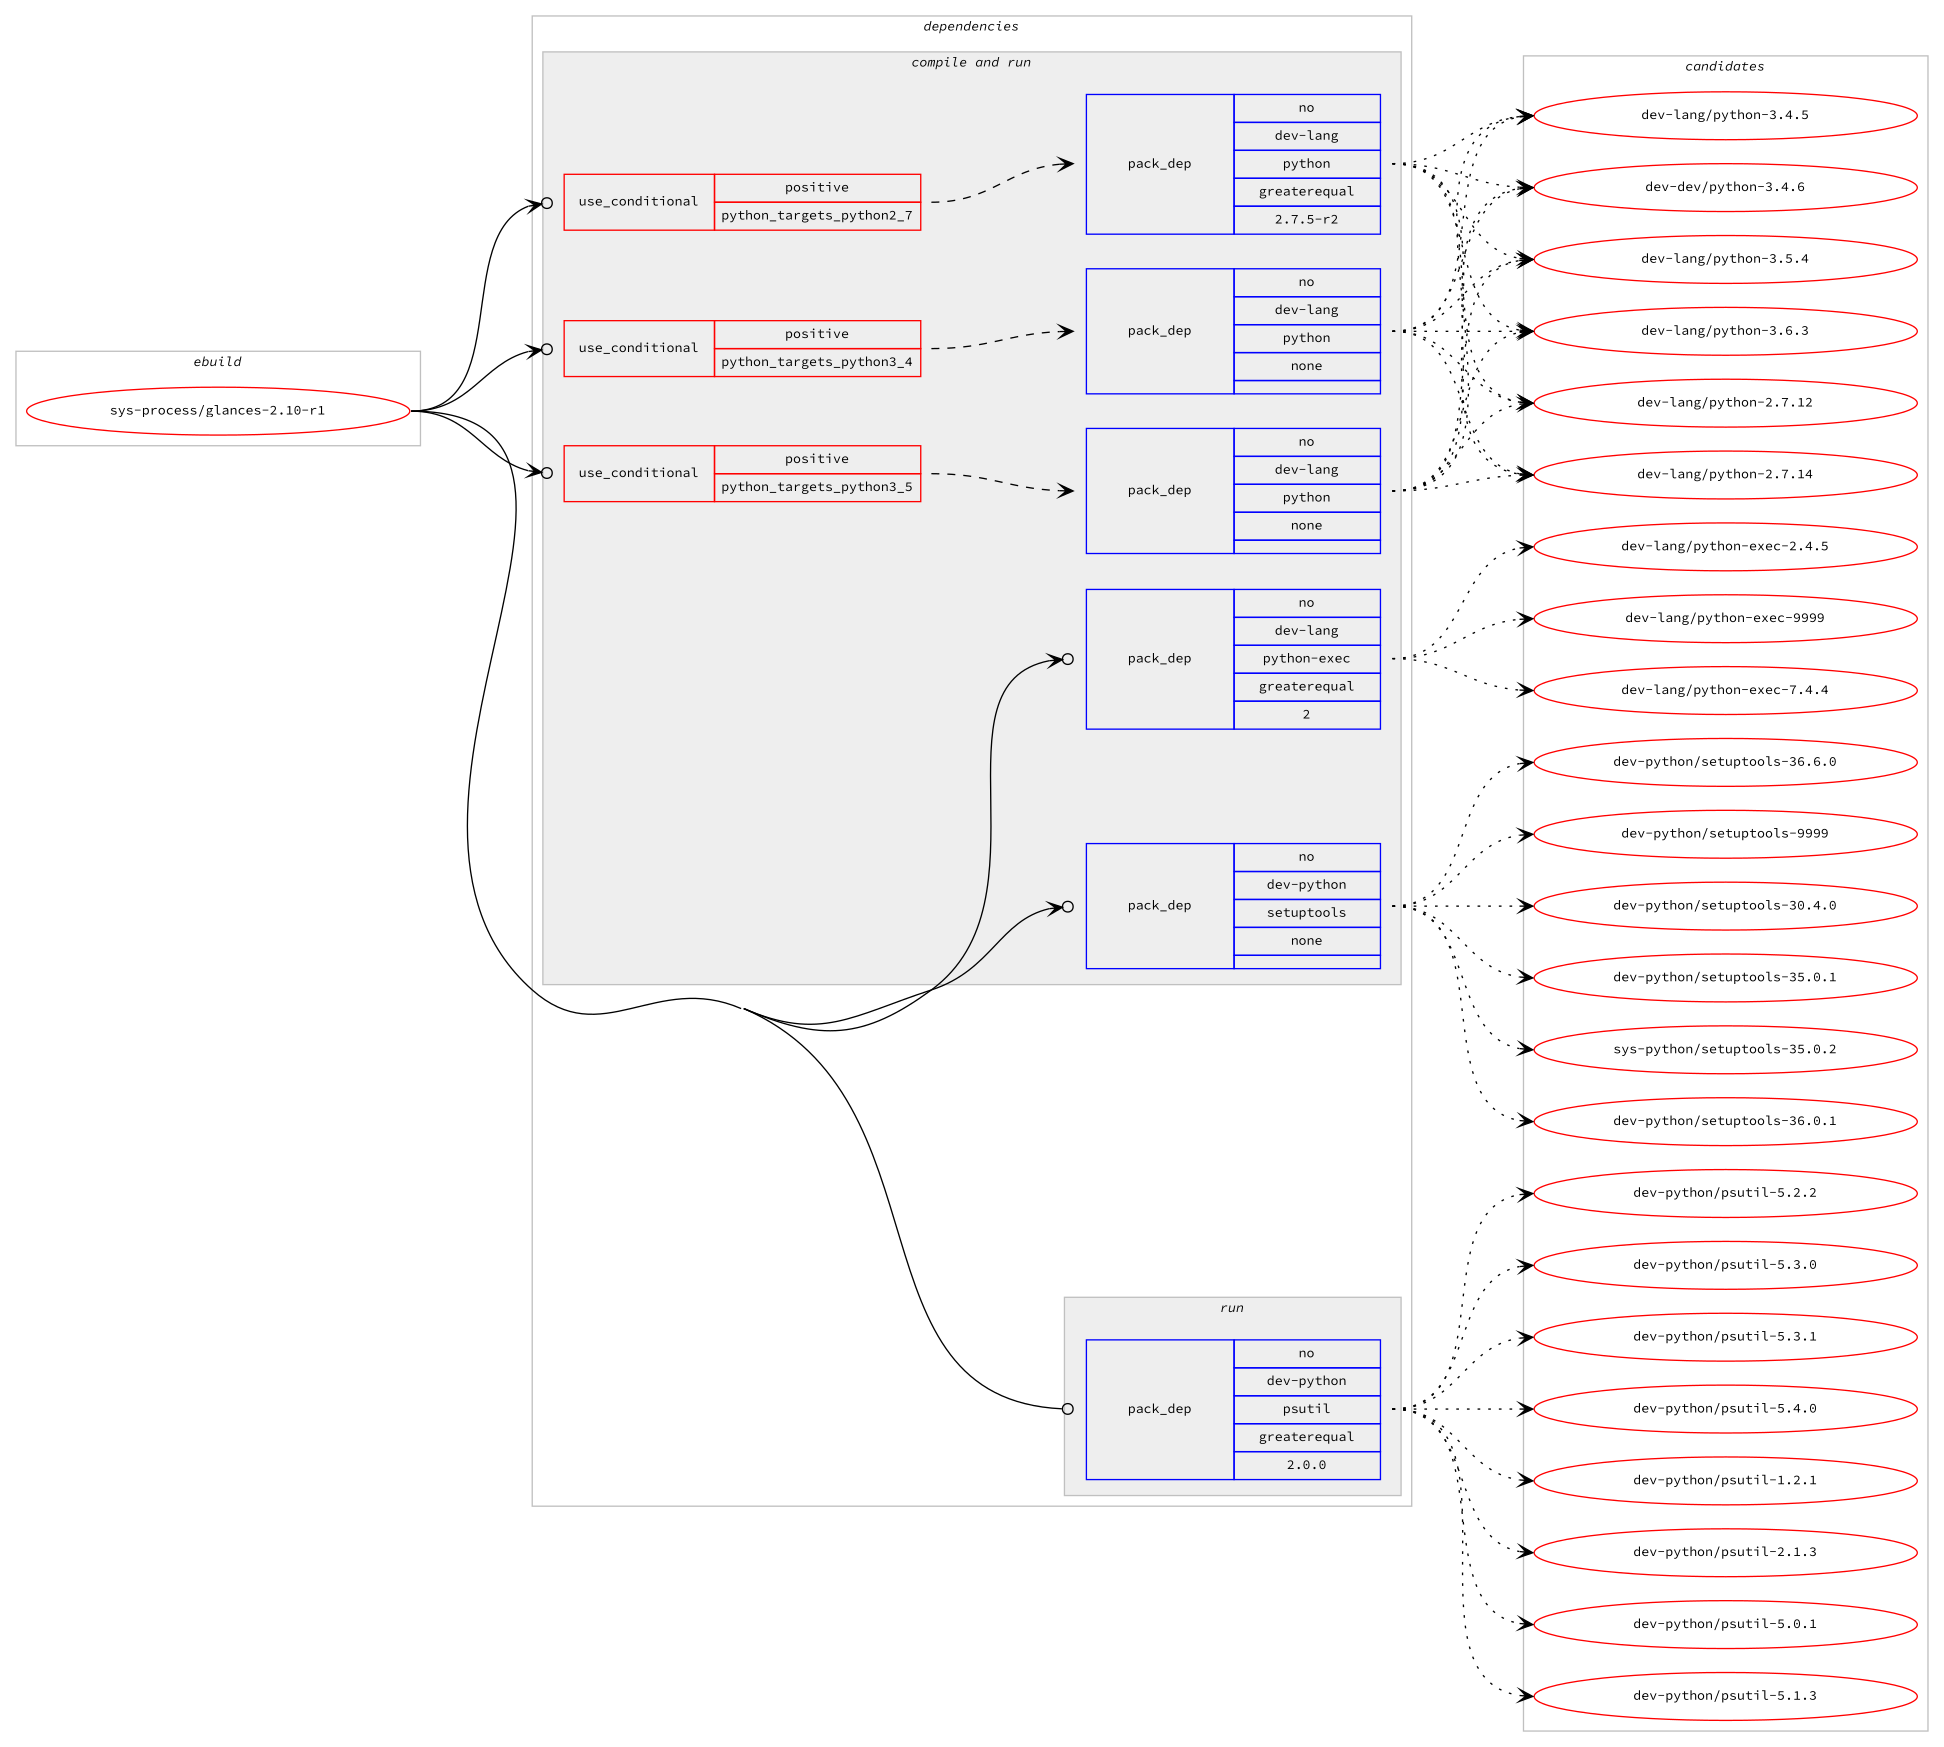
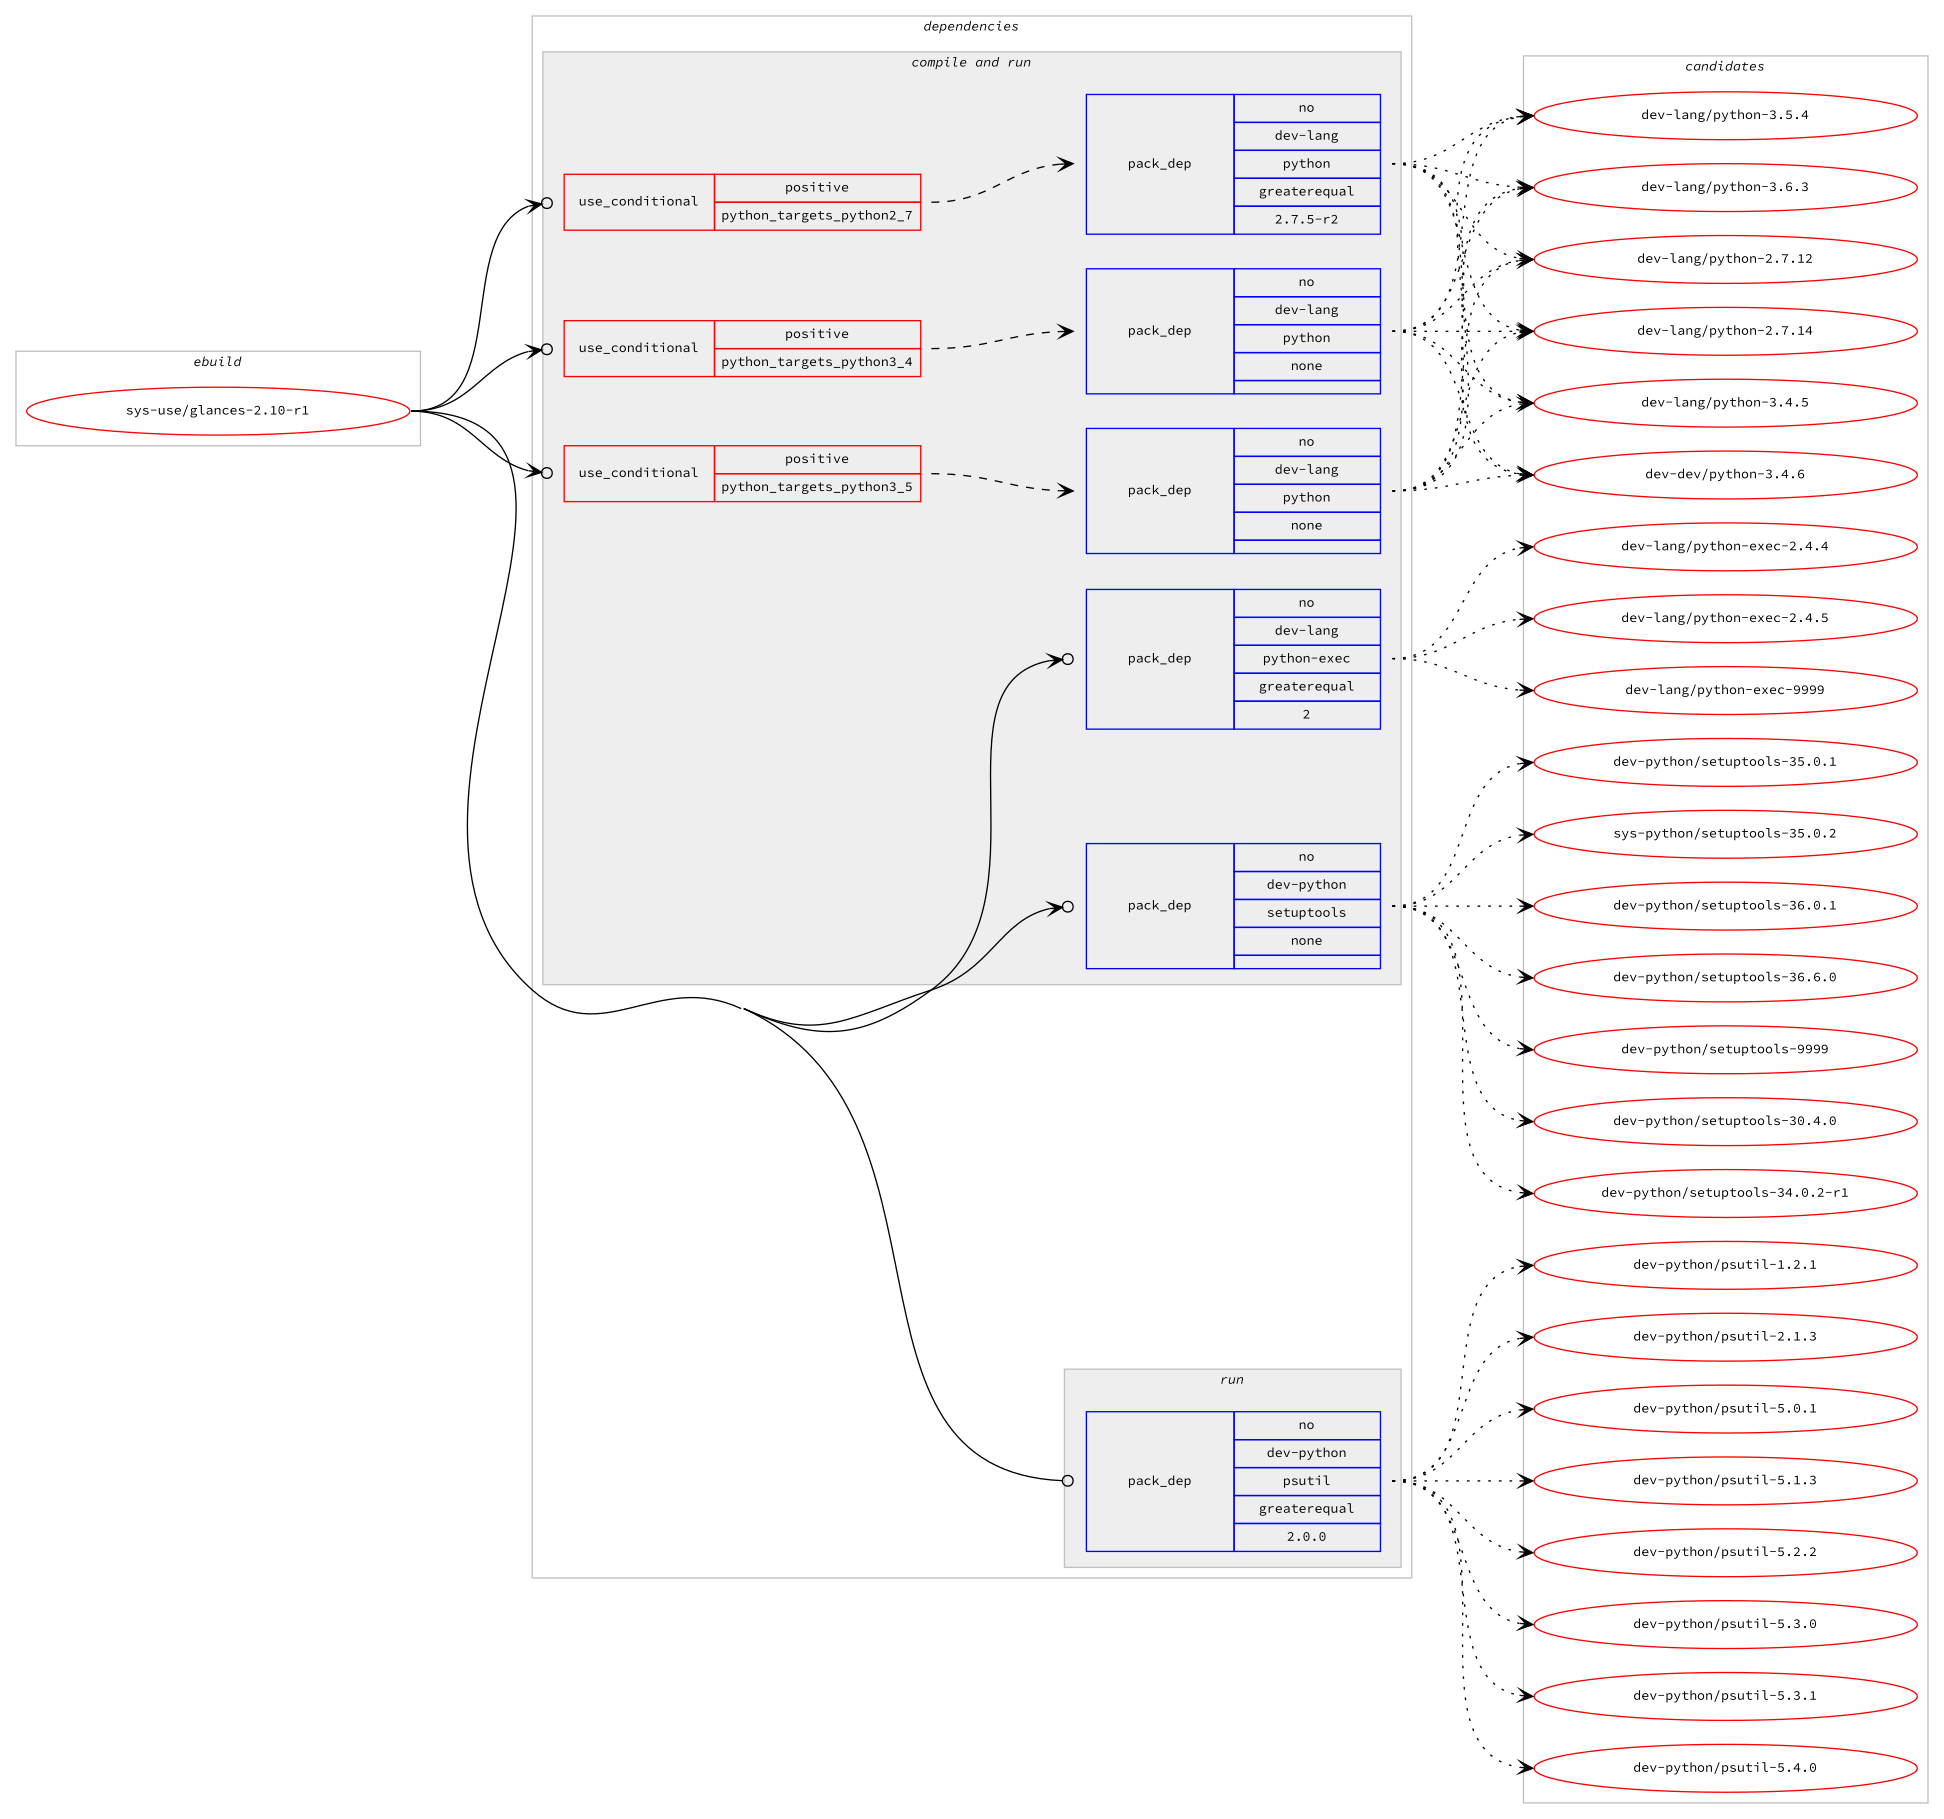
node "sys-process/glances-2.10-r1": label "sys-process/glances-2.10-r1" -> "sys-use/glances-2.10-r1"
node "dev-lang/python-exec-7.4.4": label "dev-lang/python-exec-7.4.4" -> "dev-lang/python-exec-2.4.4"
node "dev-python/setuptools-34.0.2-r1": added
